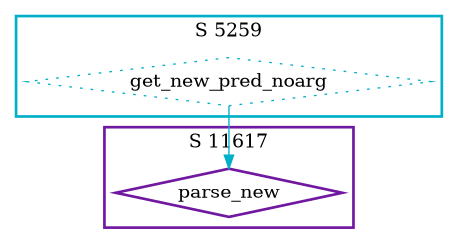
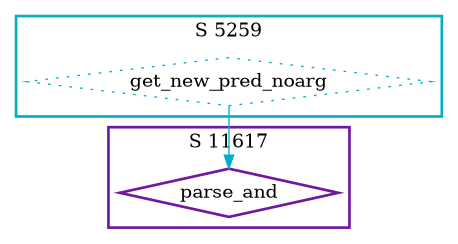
node "parse_new": label "parse_new" -> "parse_and"
